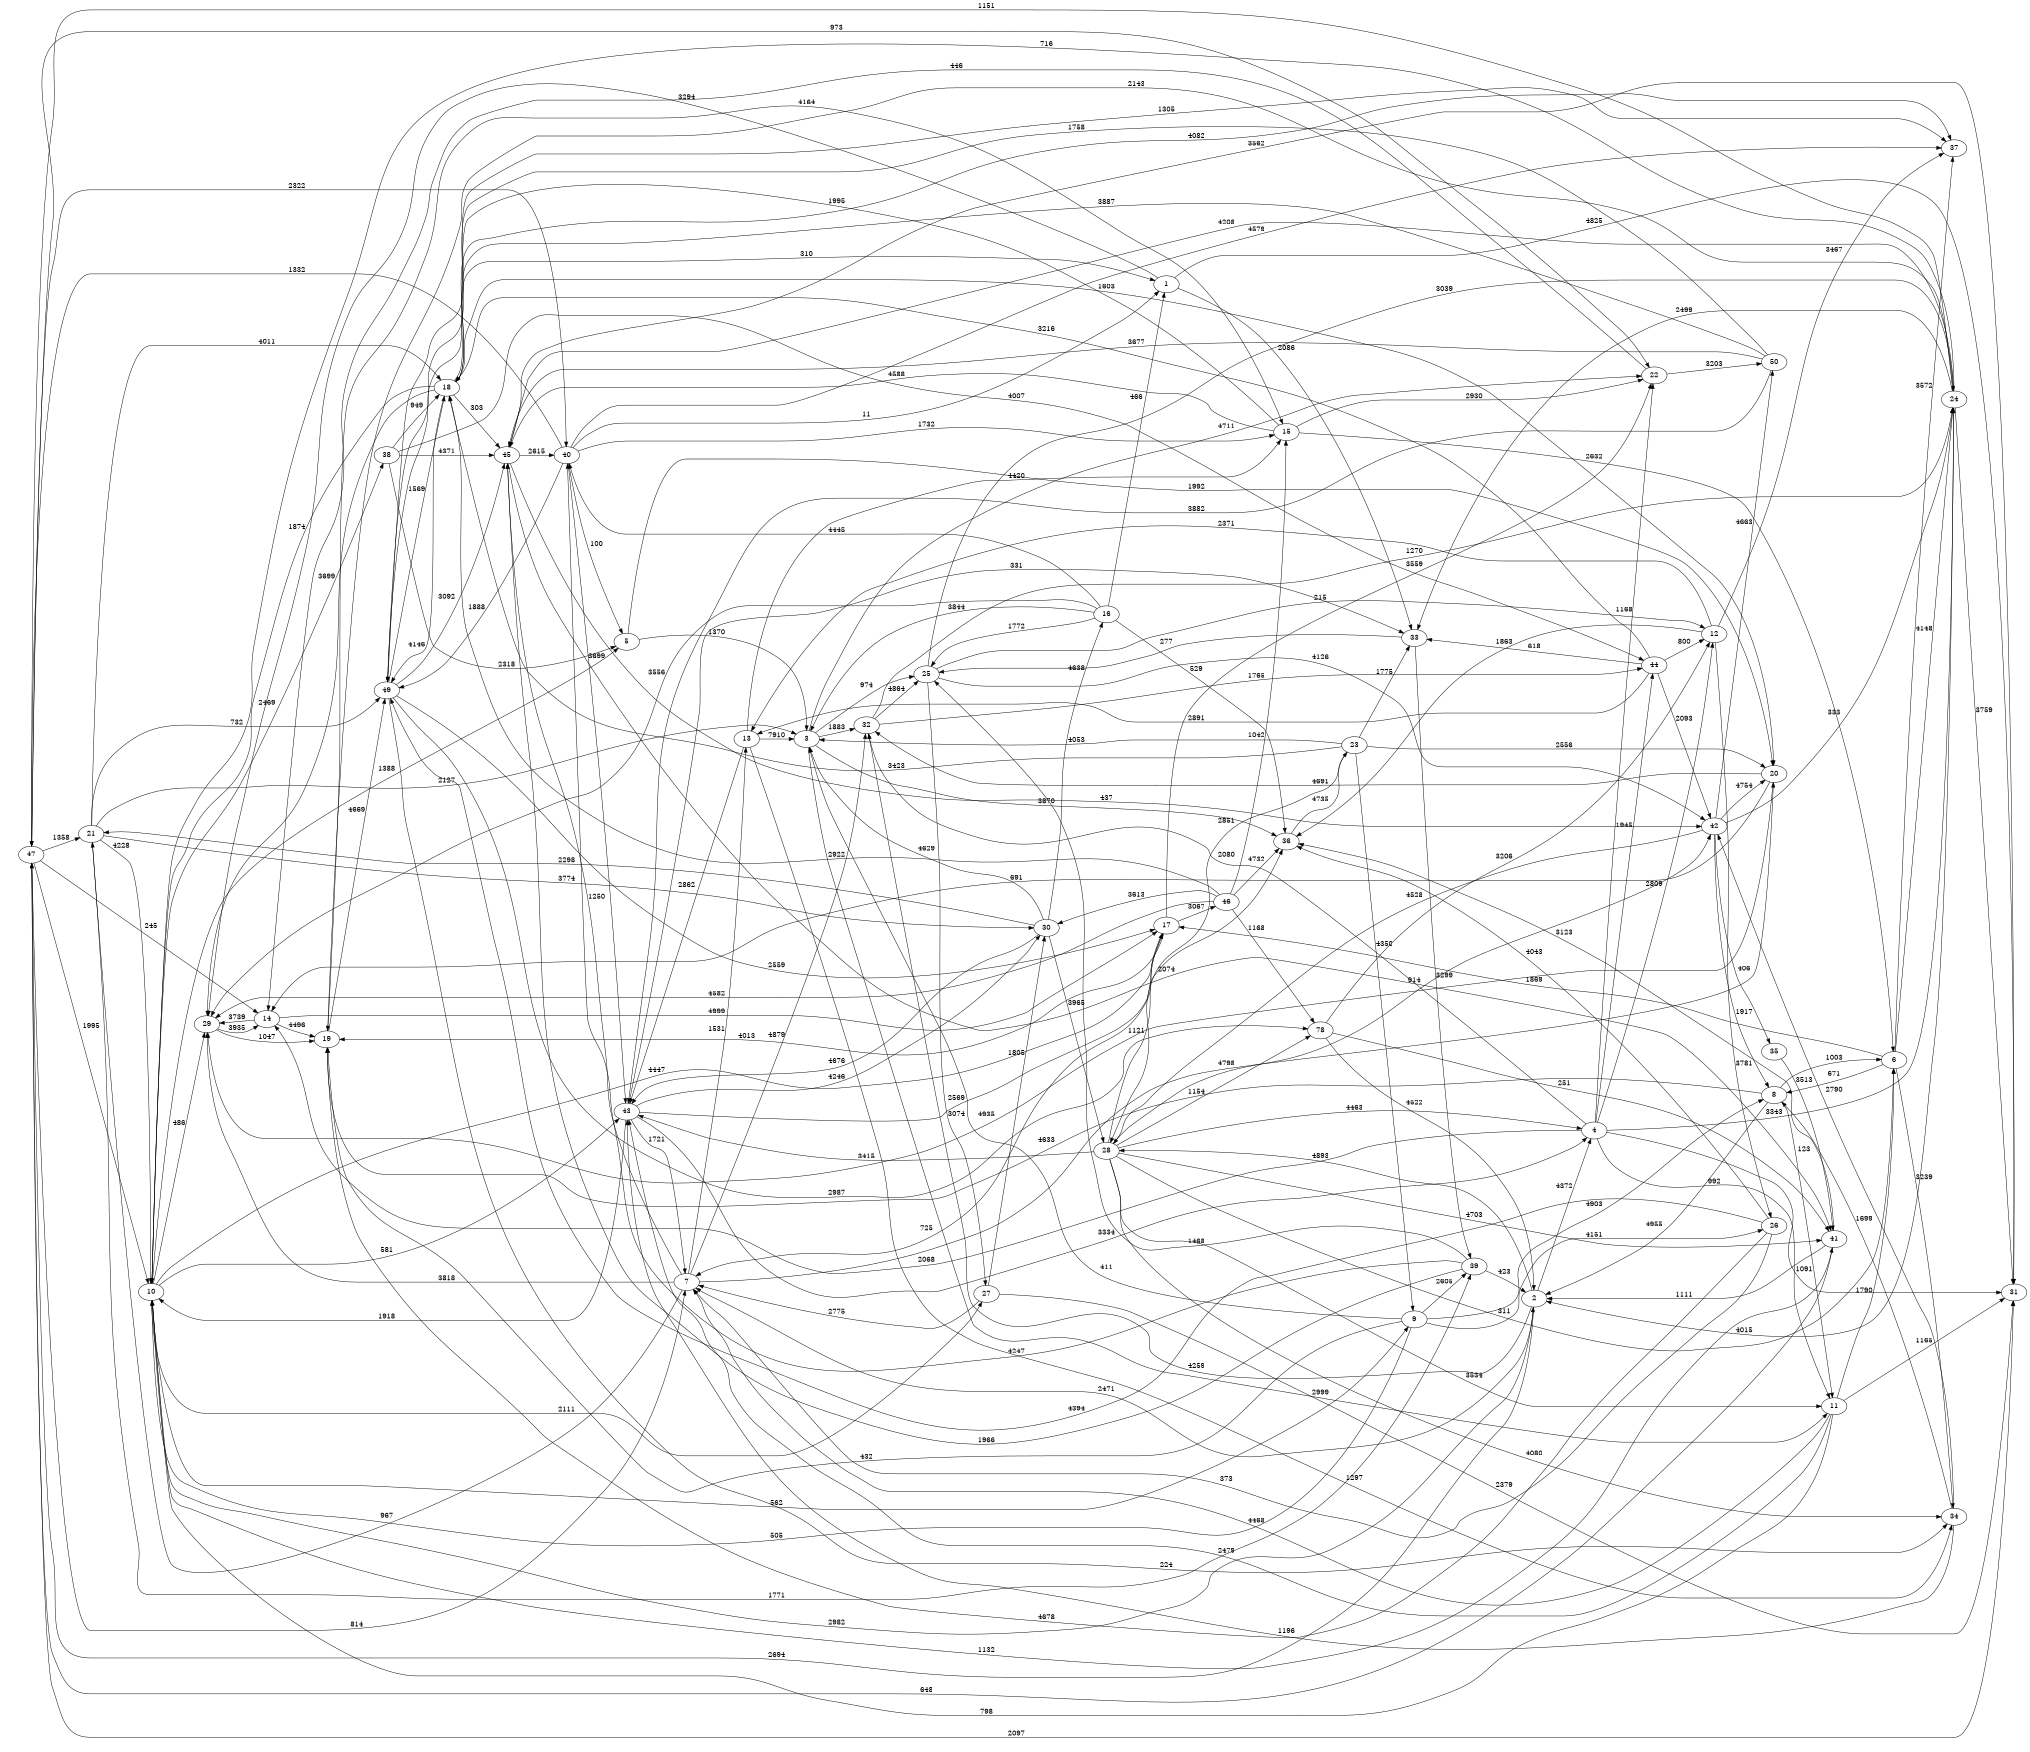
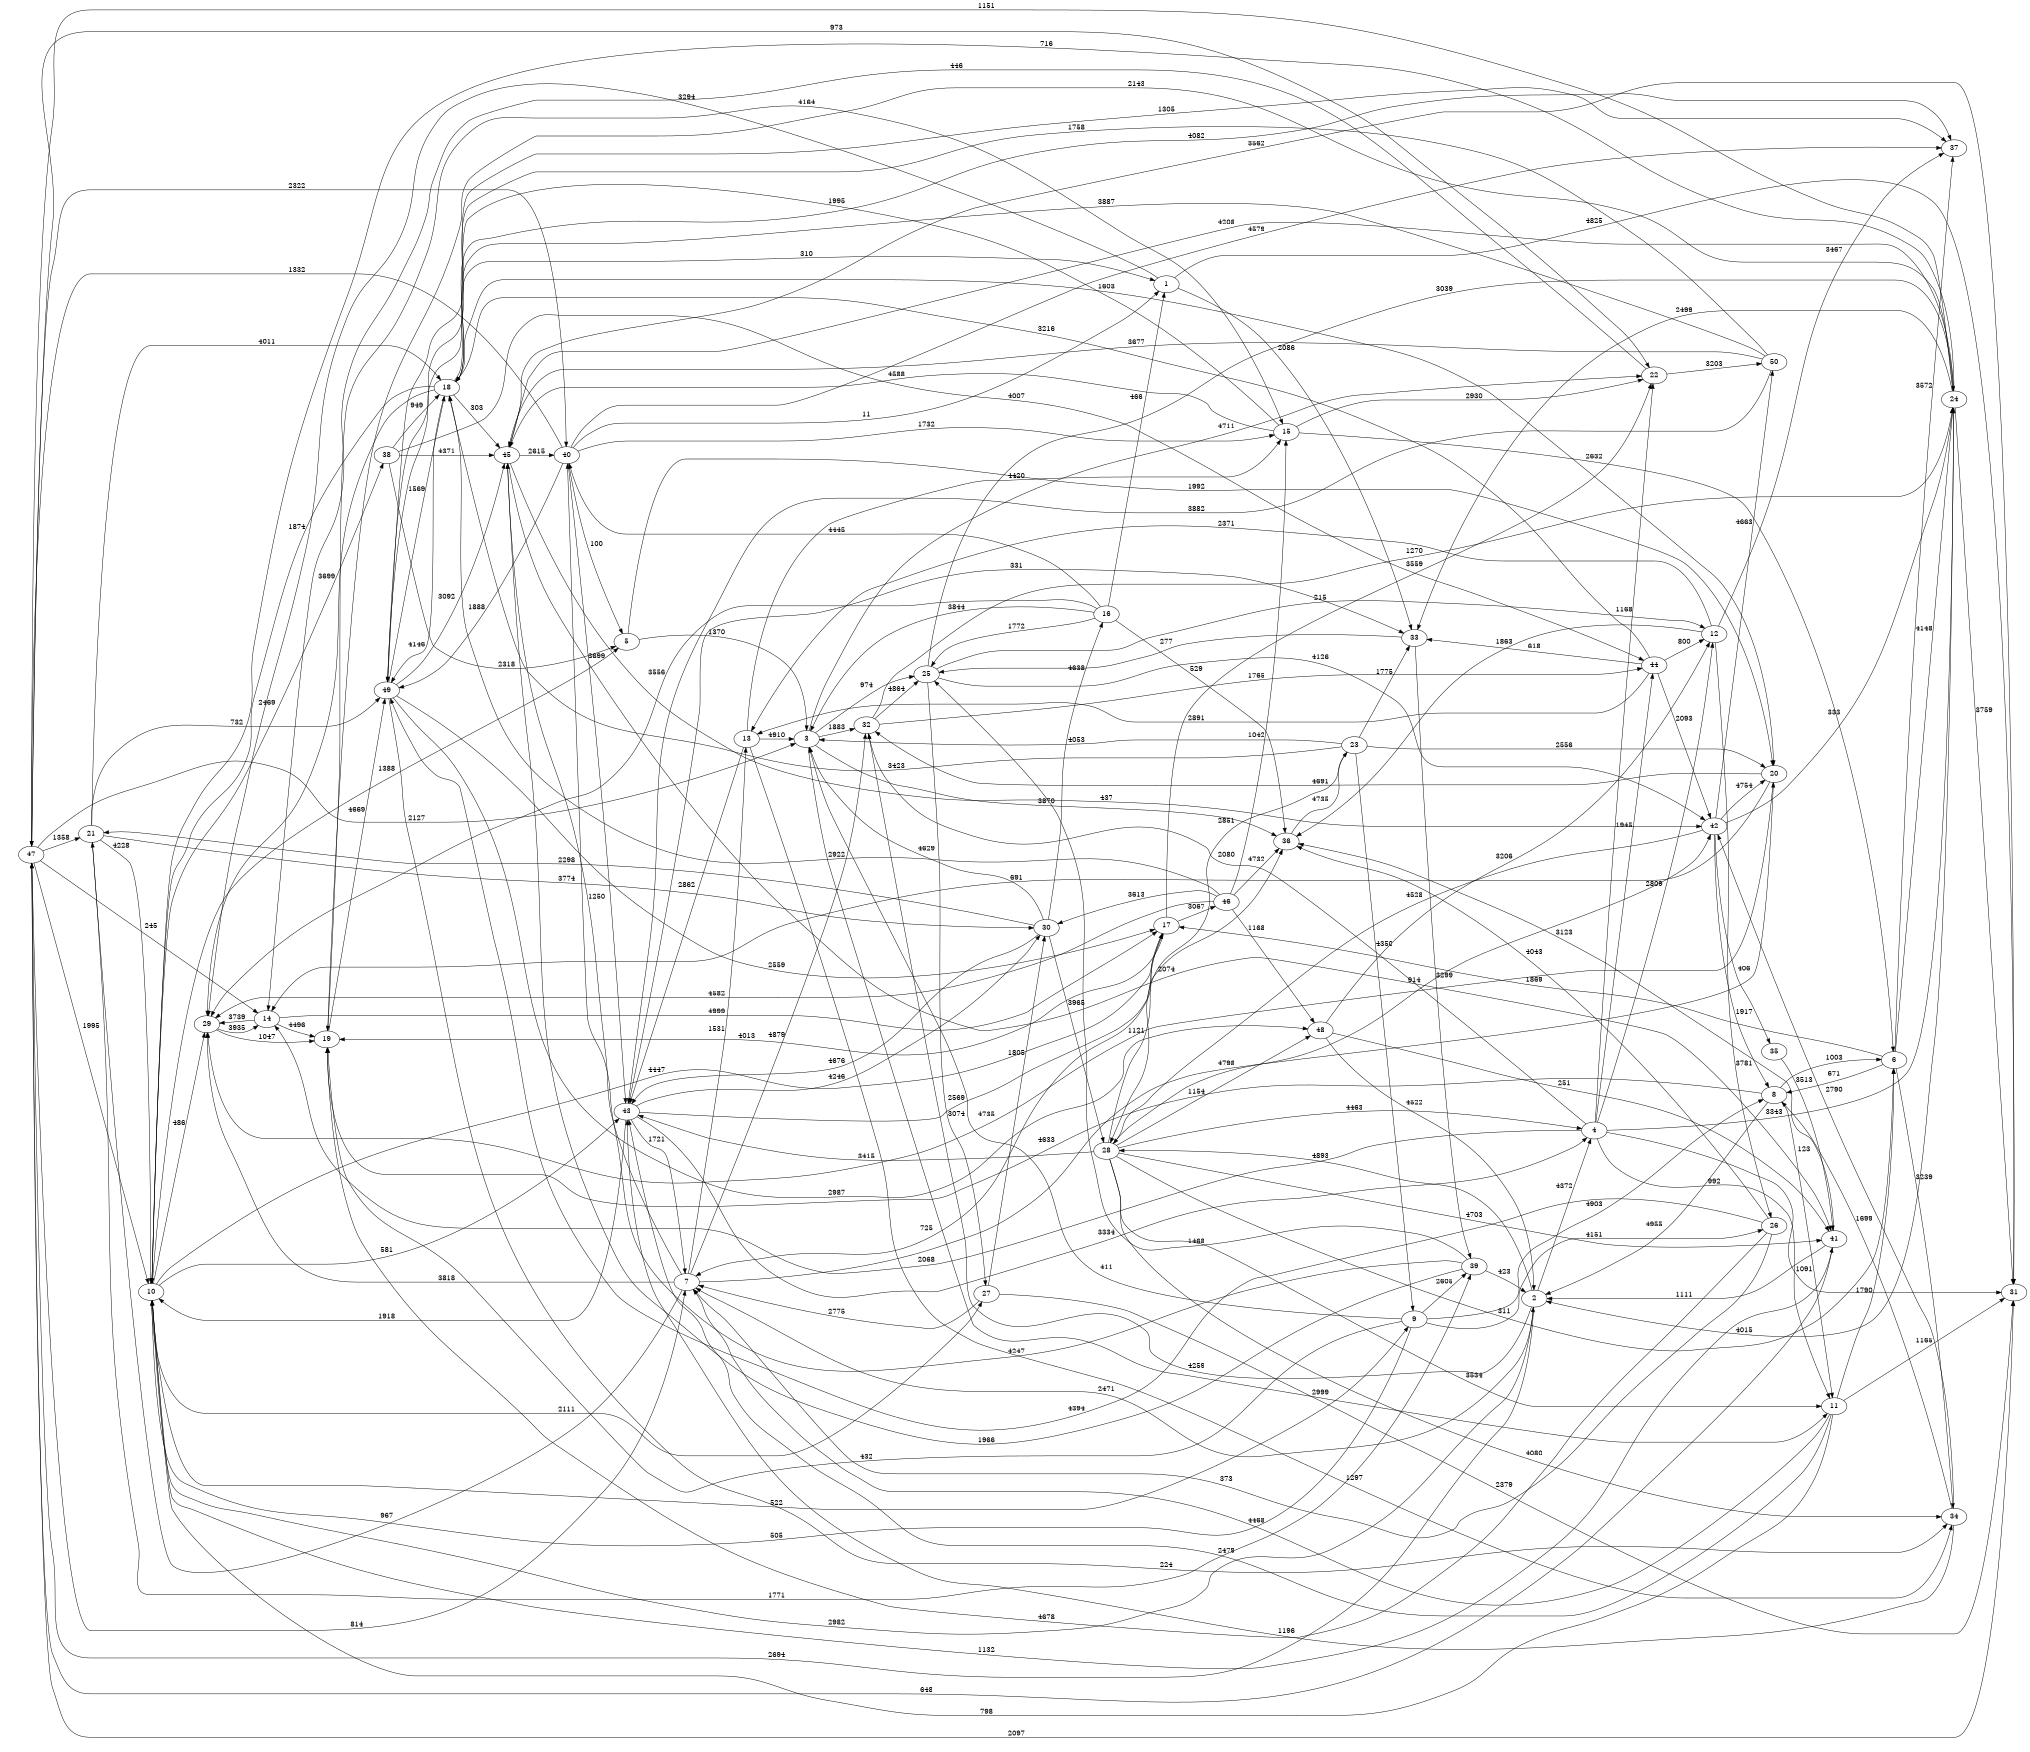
edge "13" -> "3": label "7910" -> "4910"
edge "21" -> "3": now "47" -> "3"
node "78": label "78" -> "48"
edge "20" -> "29": label "4935" -> "4735"
edge "10" -> "9": label "562" -> "522"
